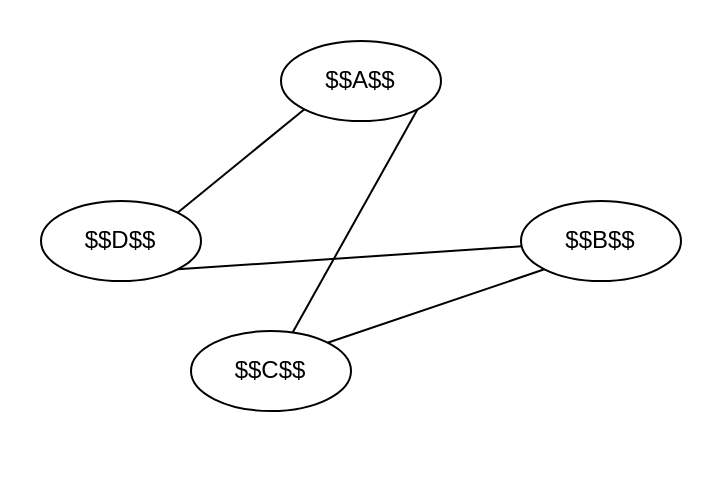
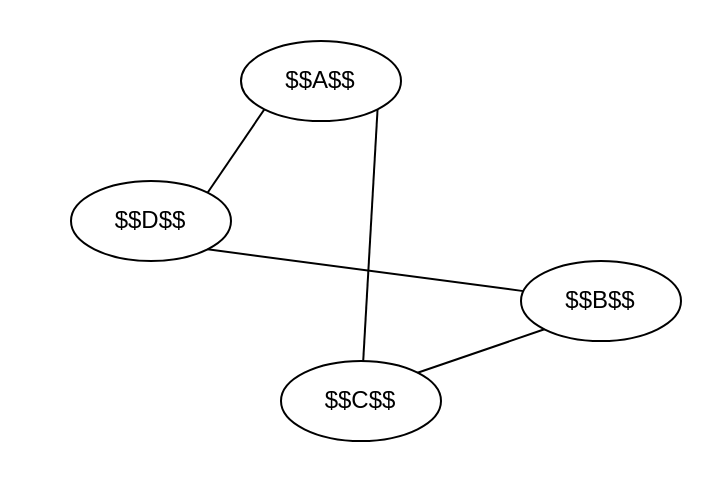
node "$$A$$": moved (361, 81) -> (321, 81)
node "$$D$$": moved (121, 241) -> (151, 221)
node "$$B$$": moved (601, 241) -> (601, 301)
node "$$C$$": moved (271, 371) -> (361, 401)
